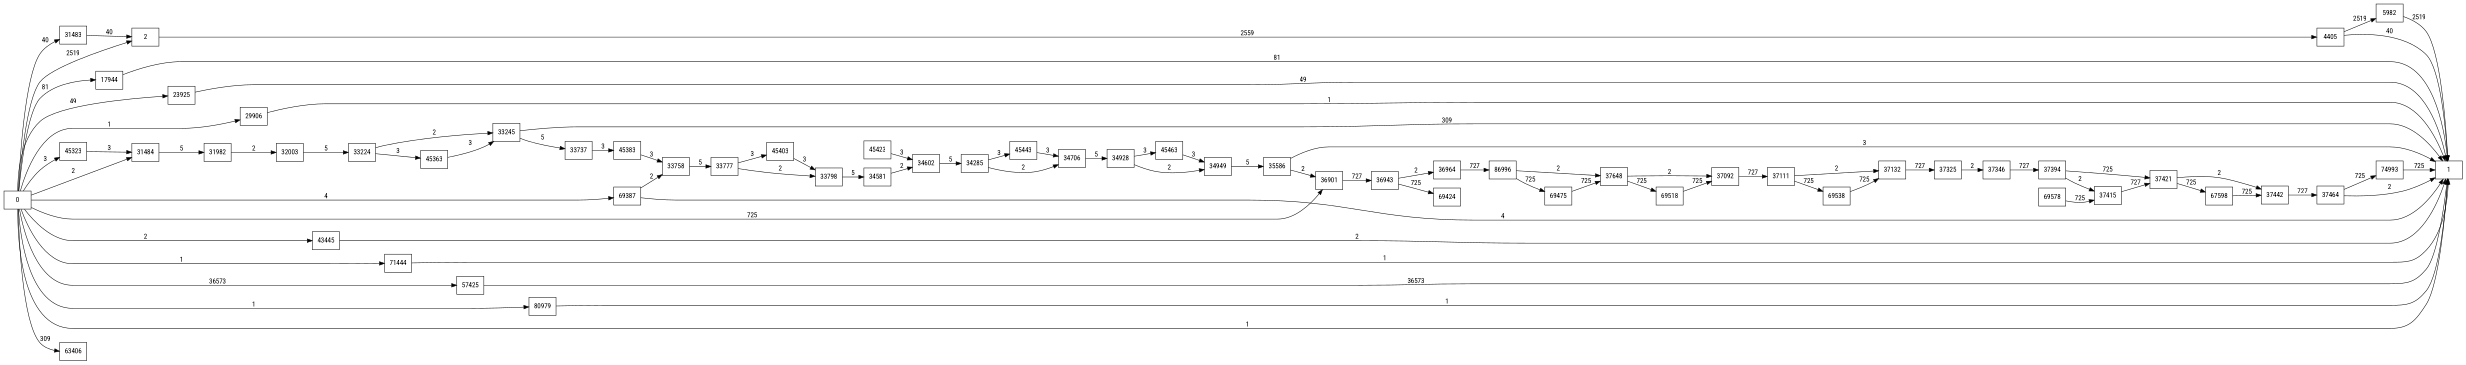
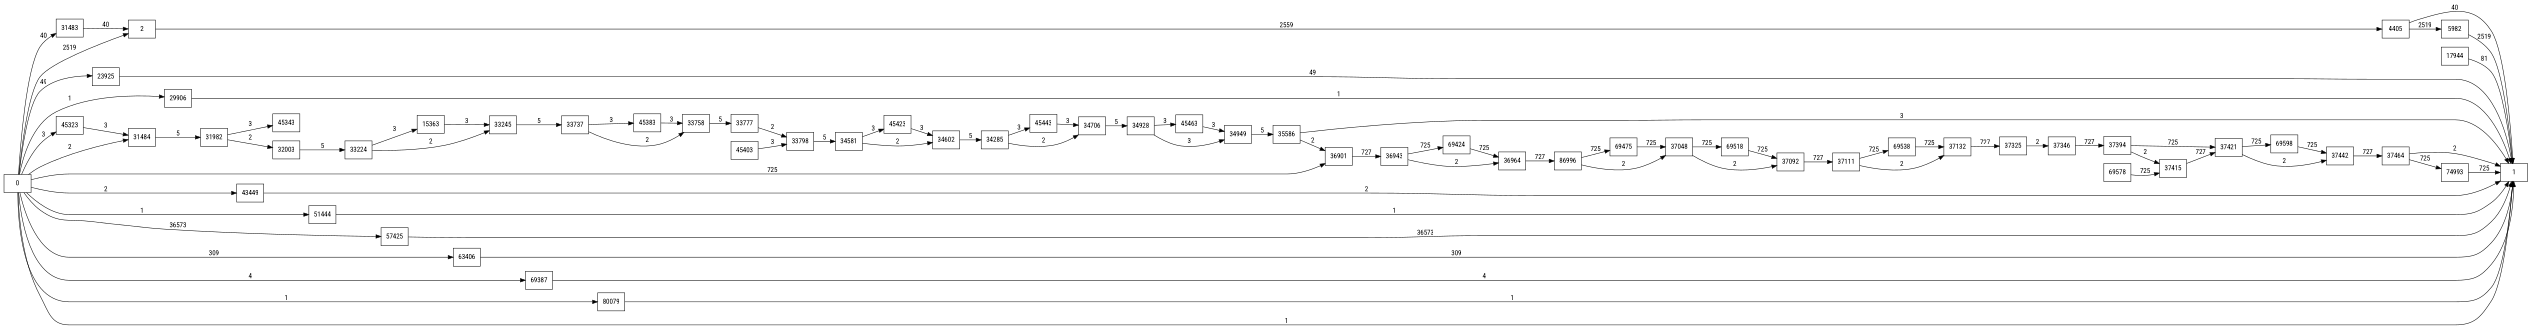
edge "0" -> "17944": removed, label "81"
node "45343": added
edge "33245" -> "1": now "63406" -> "1"
edge "34581" -> "45423": added, label "3"
edge "69424" -> "36964": added, label "725"
node "45363": label "45363" -> "15363"
edge "33777" -> "45403": removed, label "3"
edge "34928" -> "34949": label "2" -> "3"
node "37648": label "37648" -> "37048"
edge "69387" -> "33758": now "33737" -> "33758"
node "67598": label "67598" -> "69598"
node "43445": label "43445" -> "43449"
node "71444": label "71444" -> "51444"
node "80979": label "80979" -> "80079"
